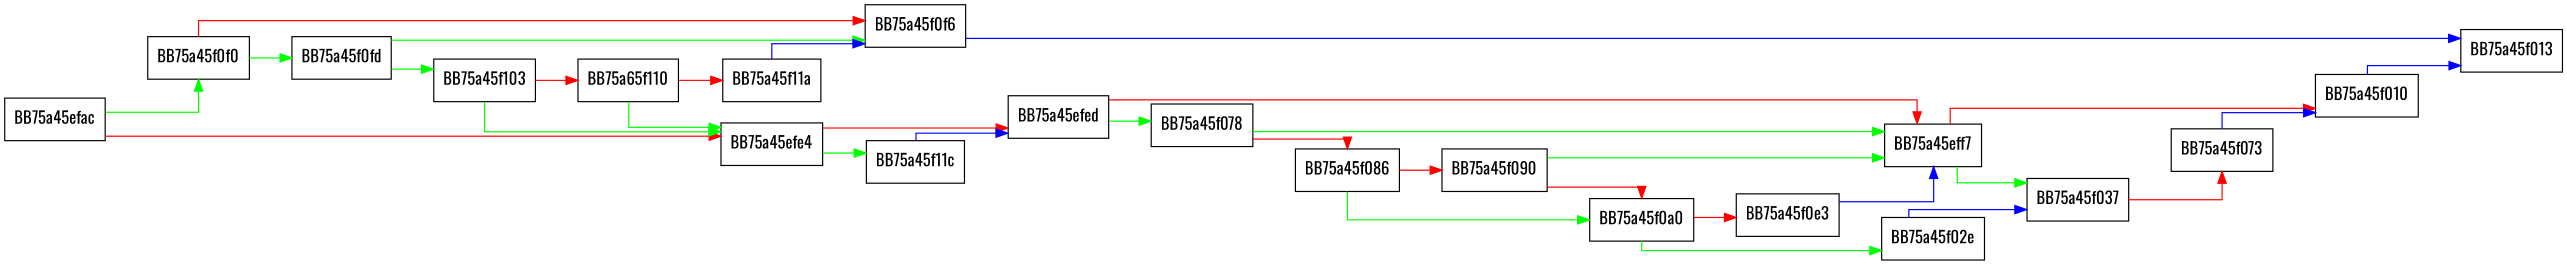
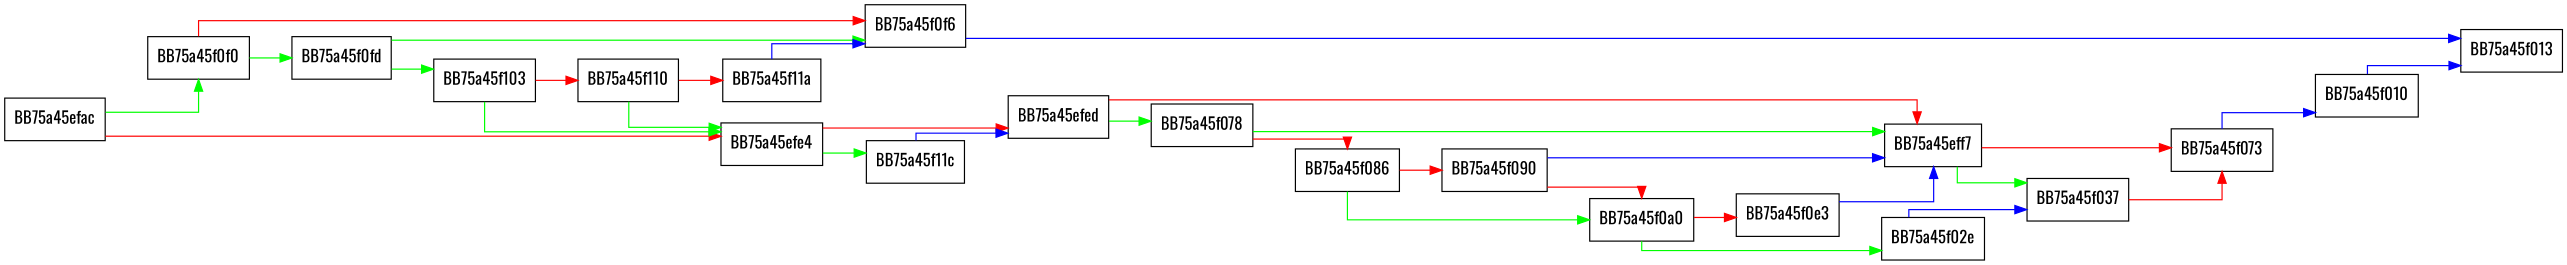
node "BB75a65f110": label "BB75a65f110" -> "BB75a45f110"
edge "BB75a45eff7" -> "BB75a45f010": now "BB75a45eff7" -> "BB75a45f073"
edge "BB75a45f090" -> "BB75a45eff7": color green -> blue
